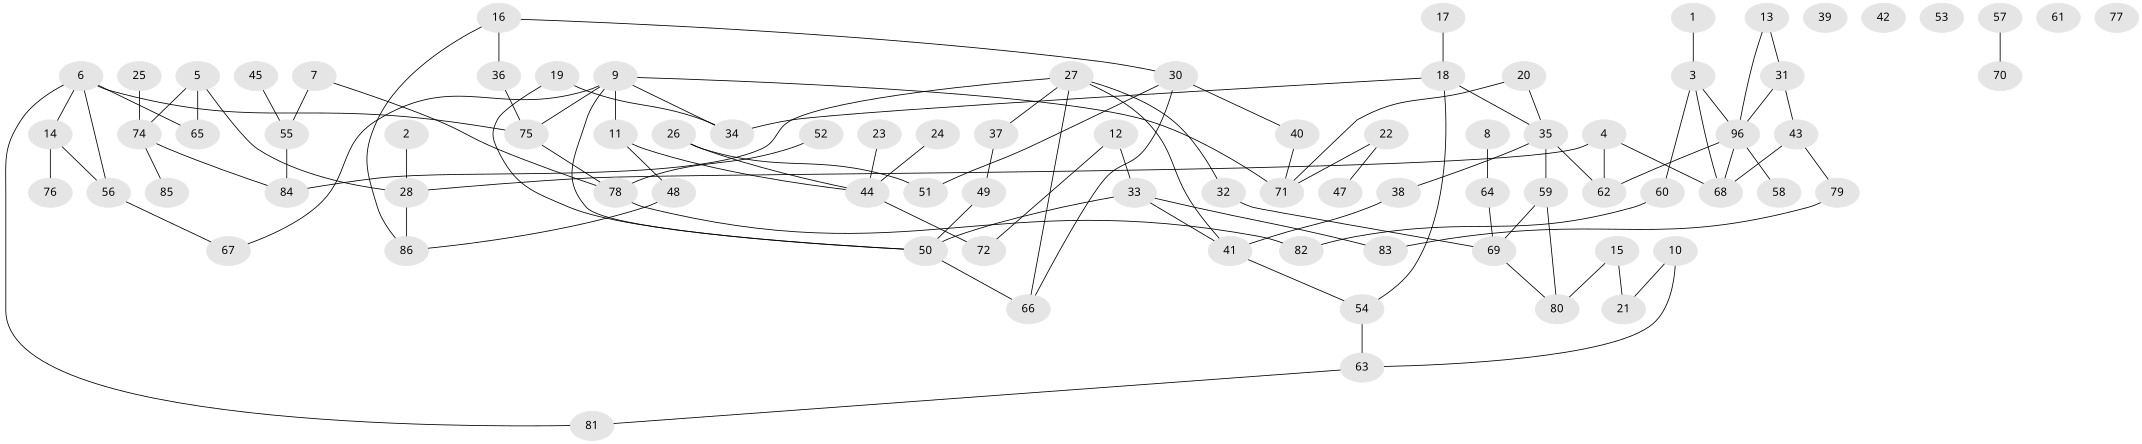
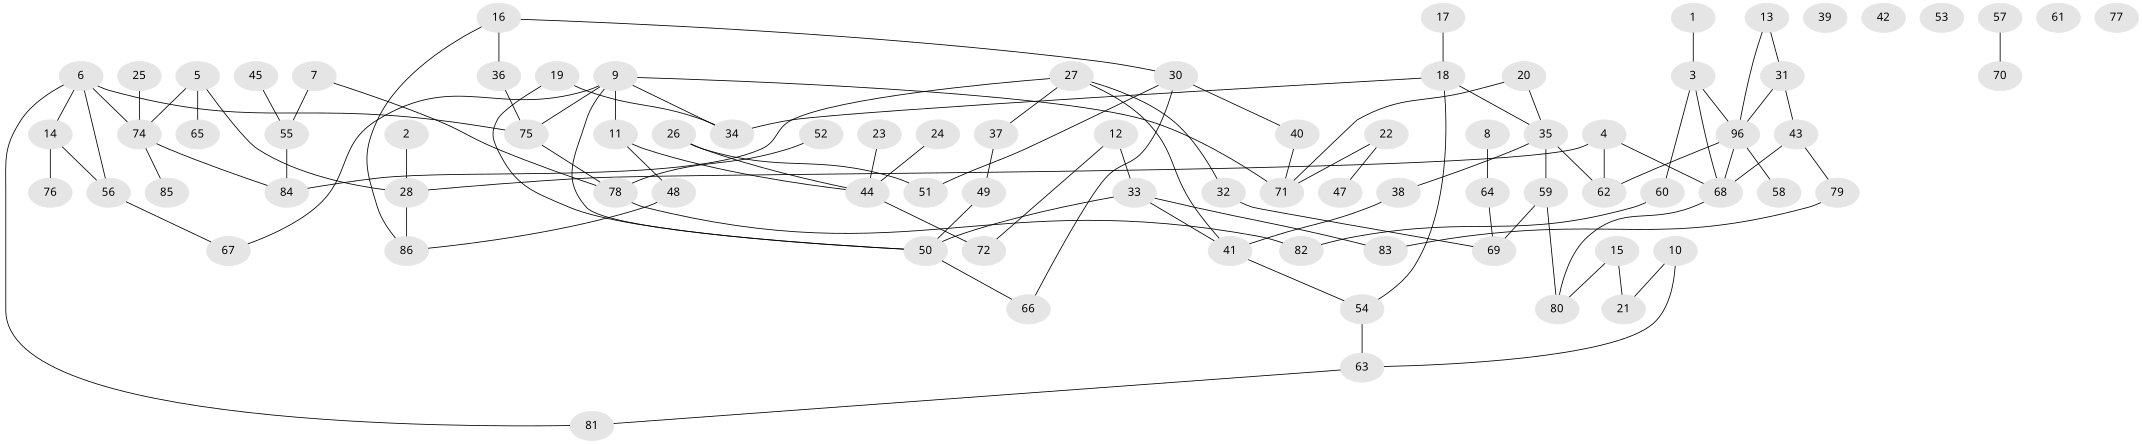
edge "6" -- "65": now "6" -- "74"
edge "27" -- "66": removed
edge "69" -- "80": now "68" -- "80"
